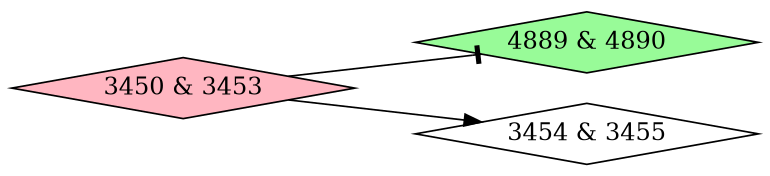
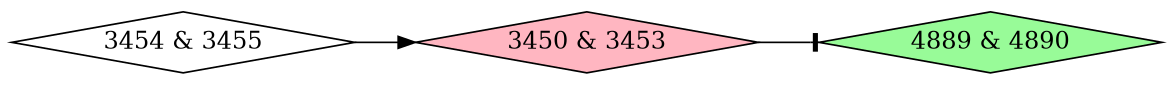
edge "3450 & 3453" -> "3454 & 3455": reversed
